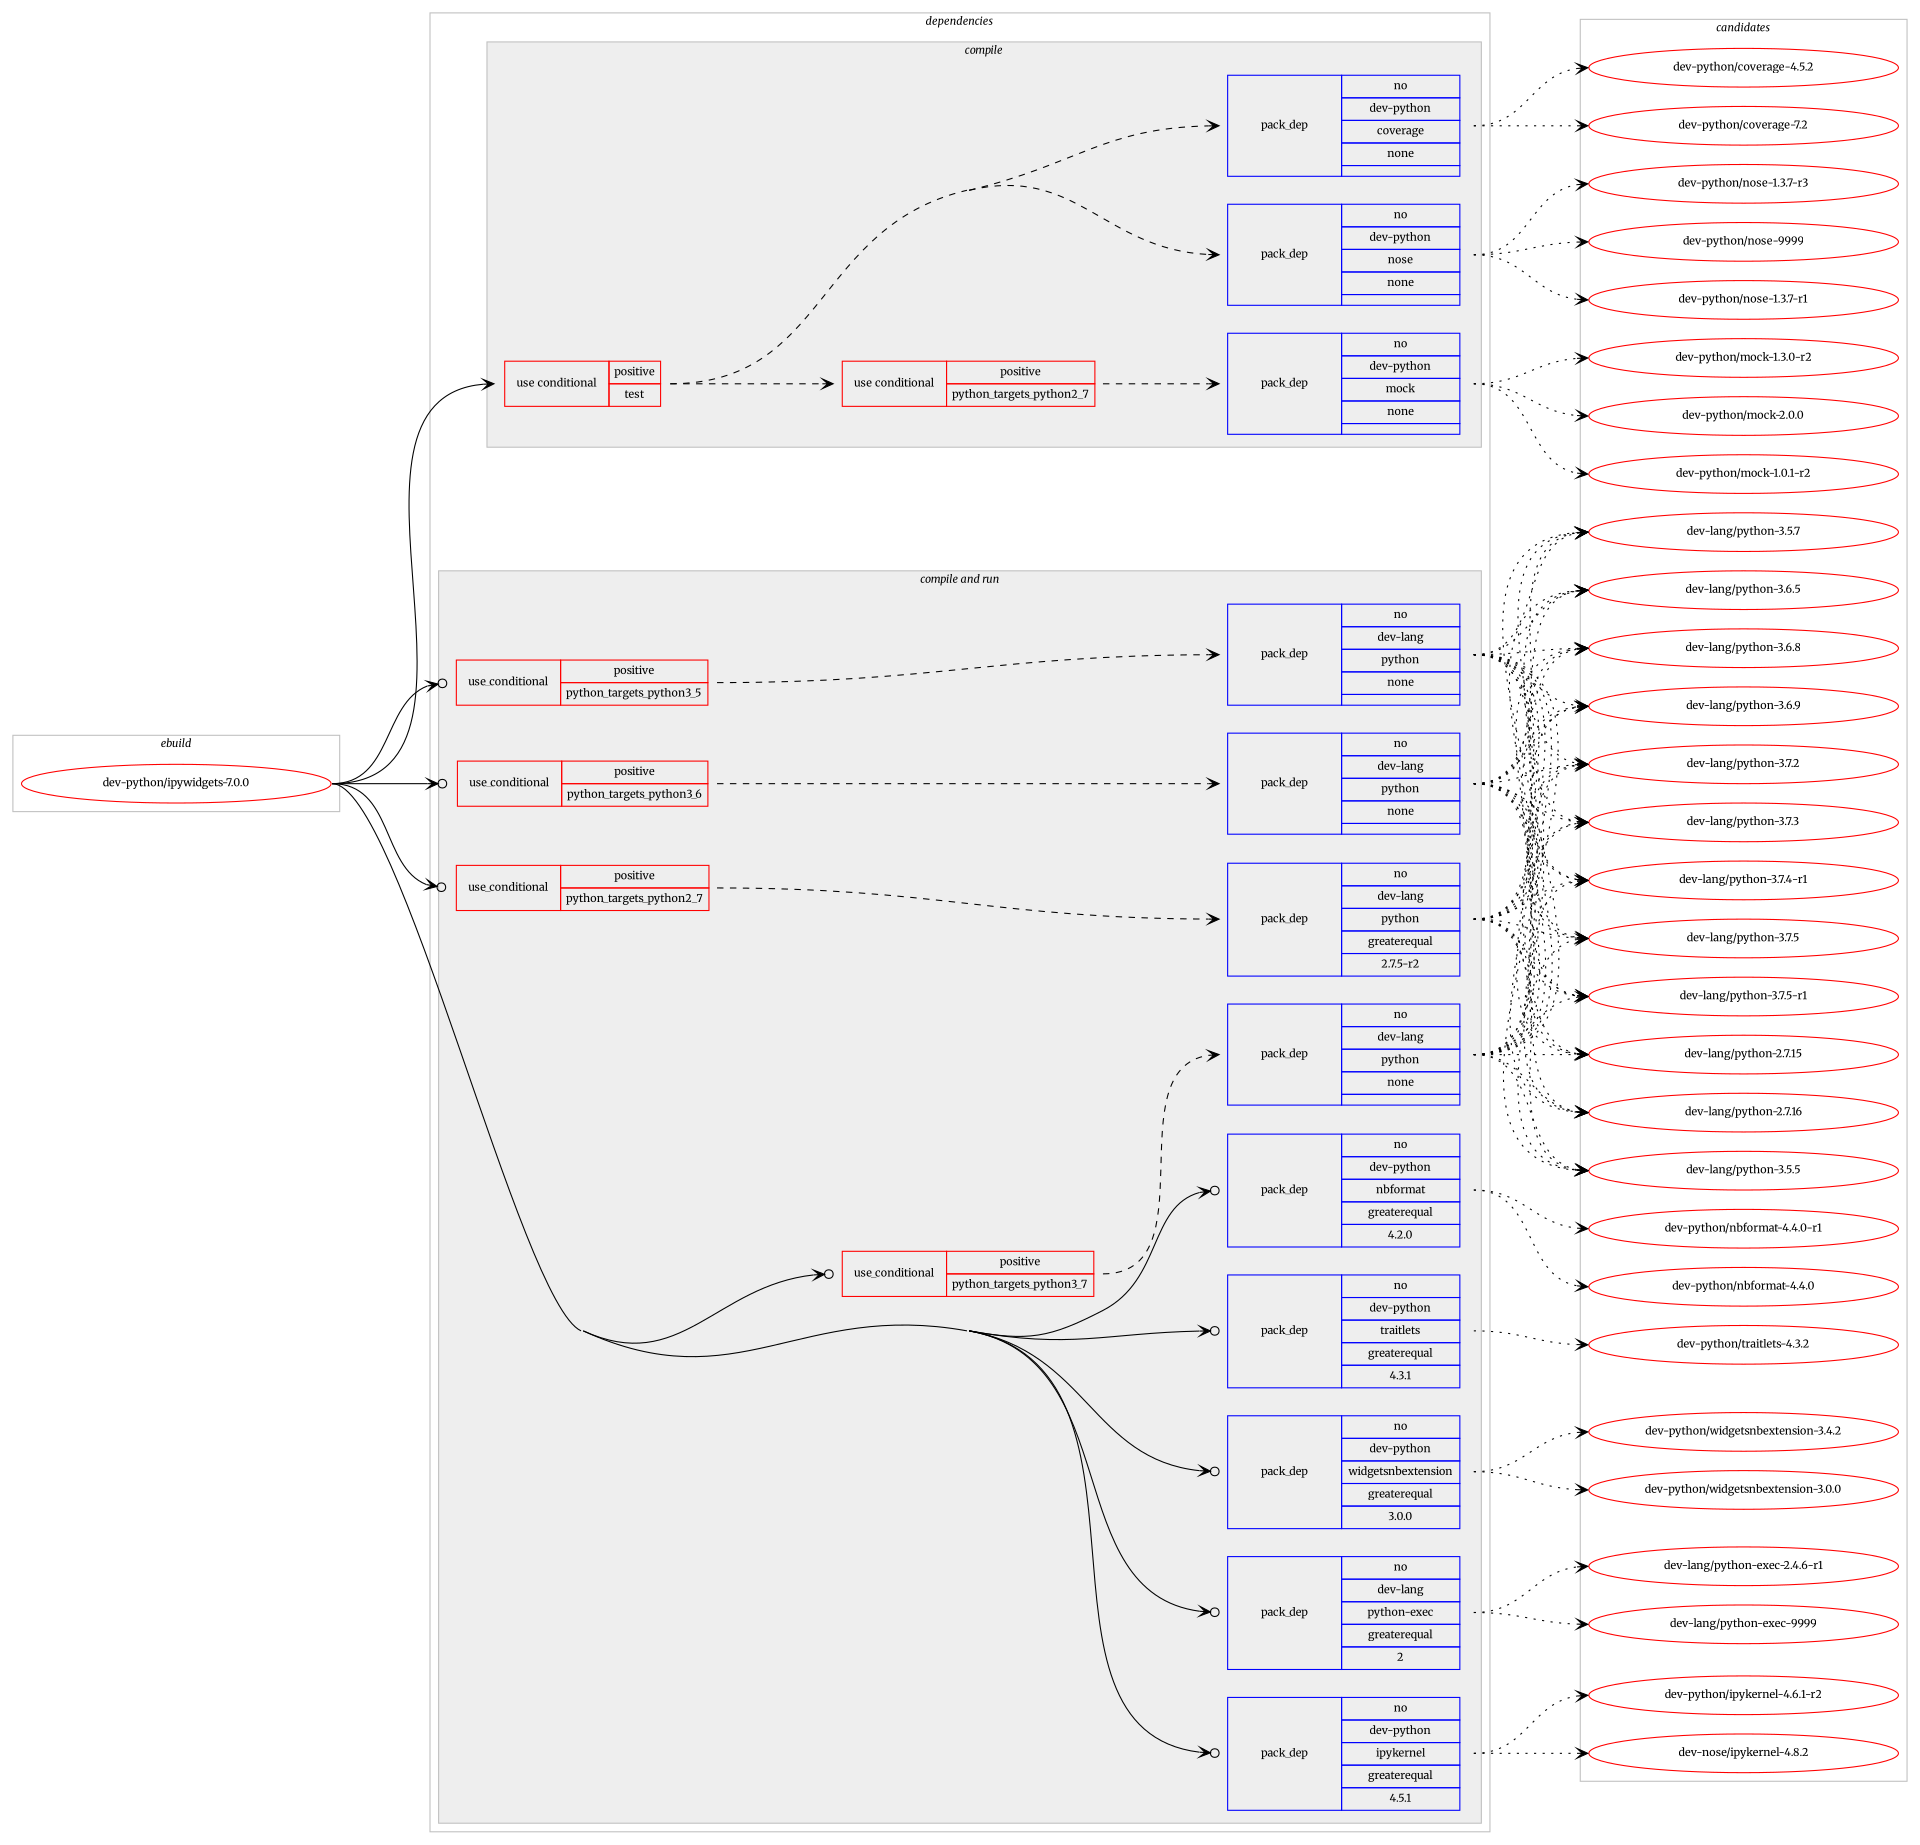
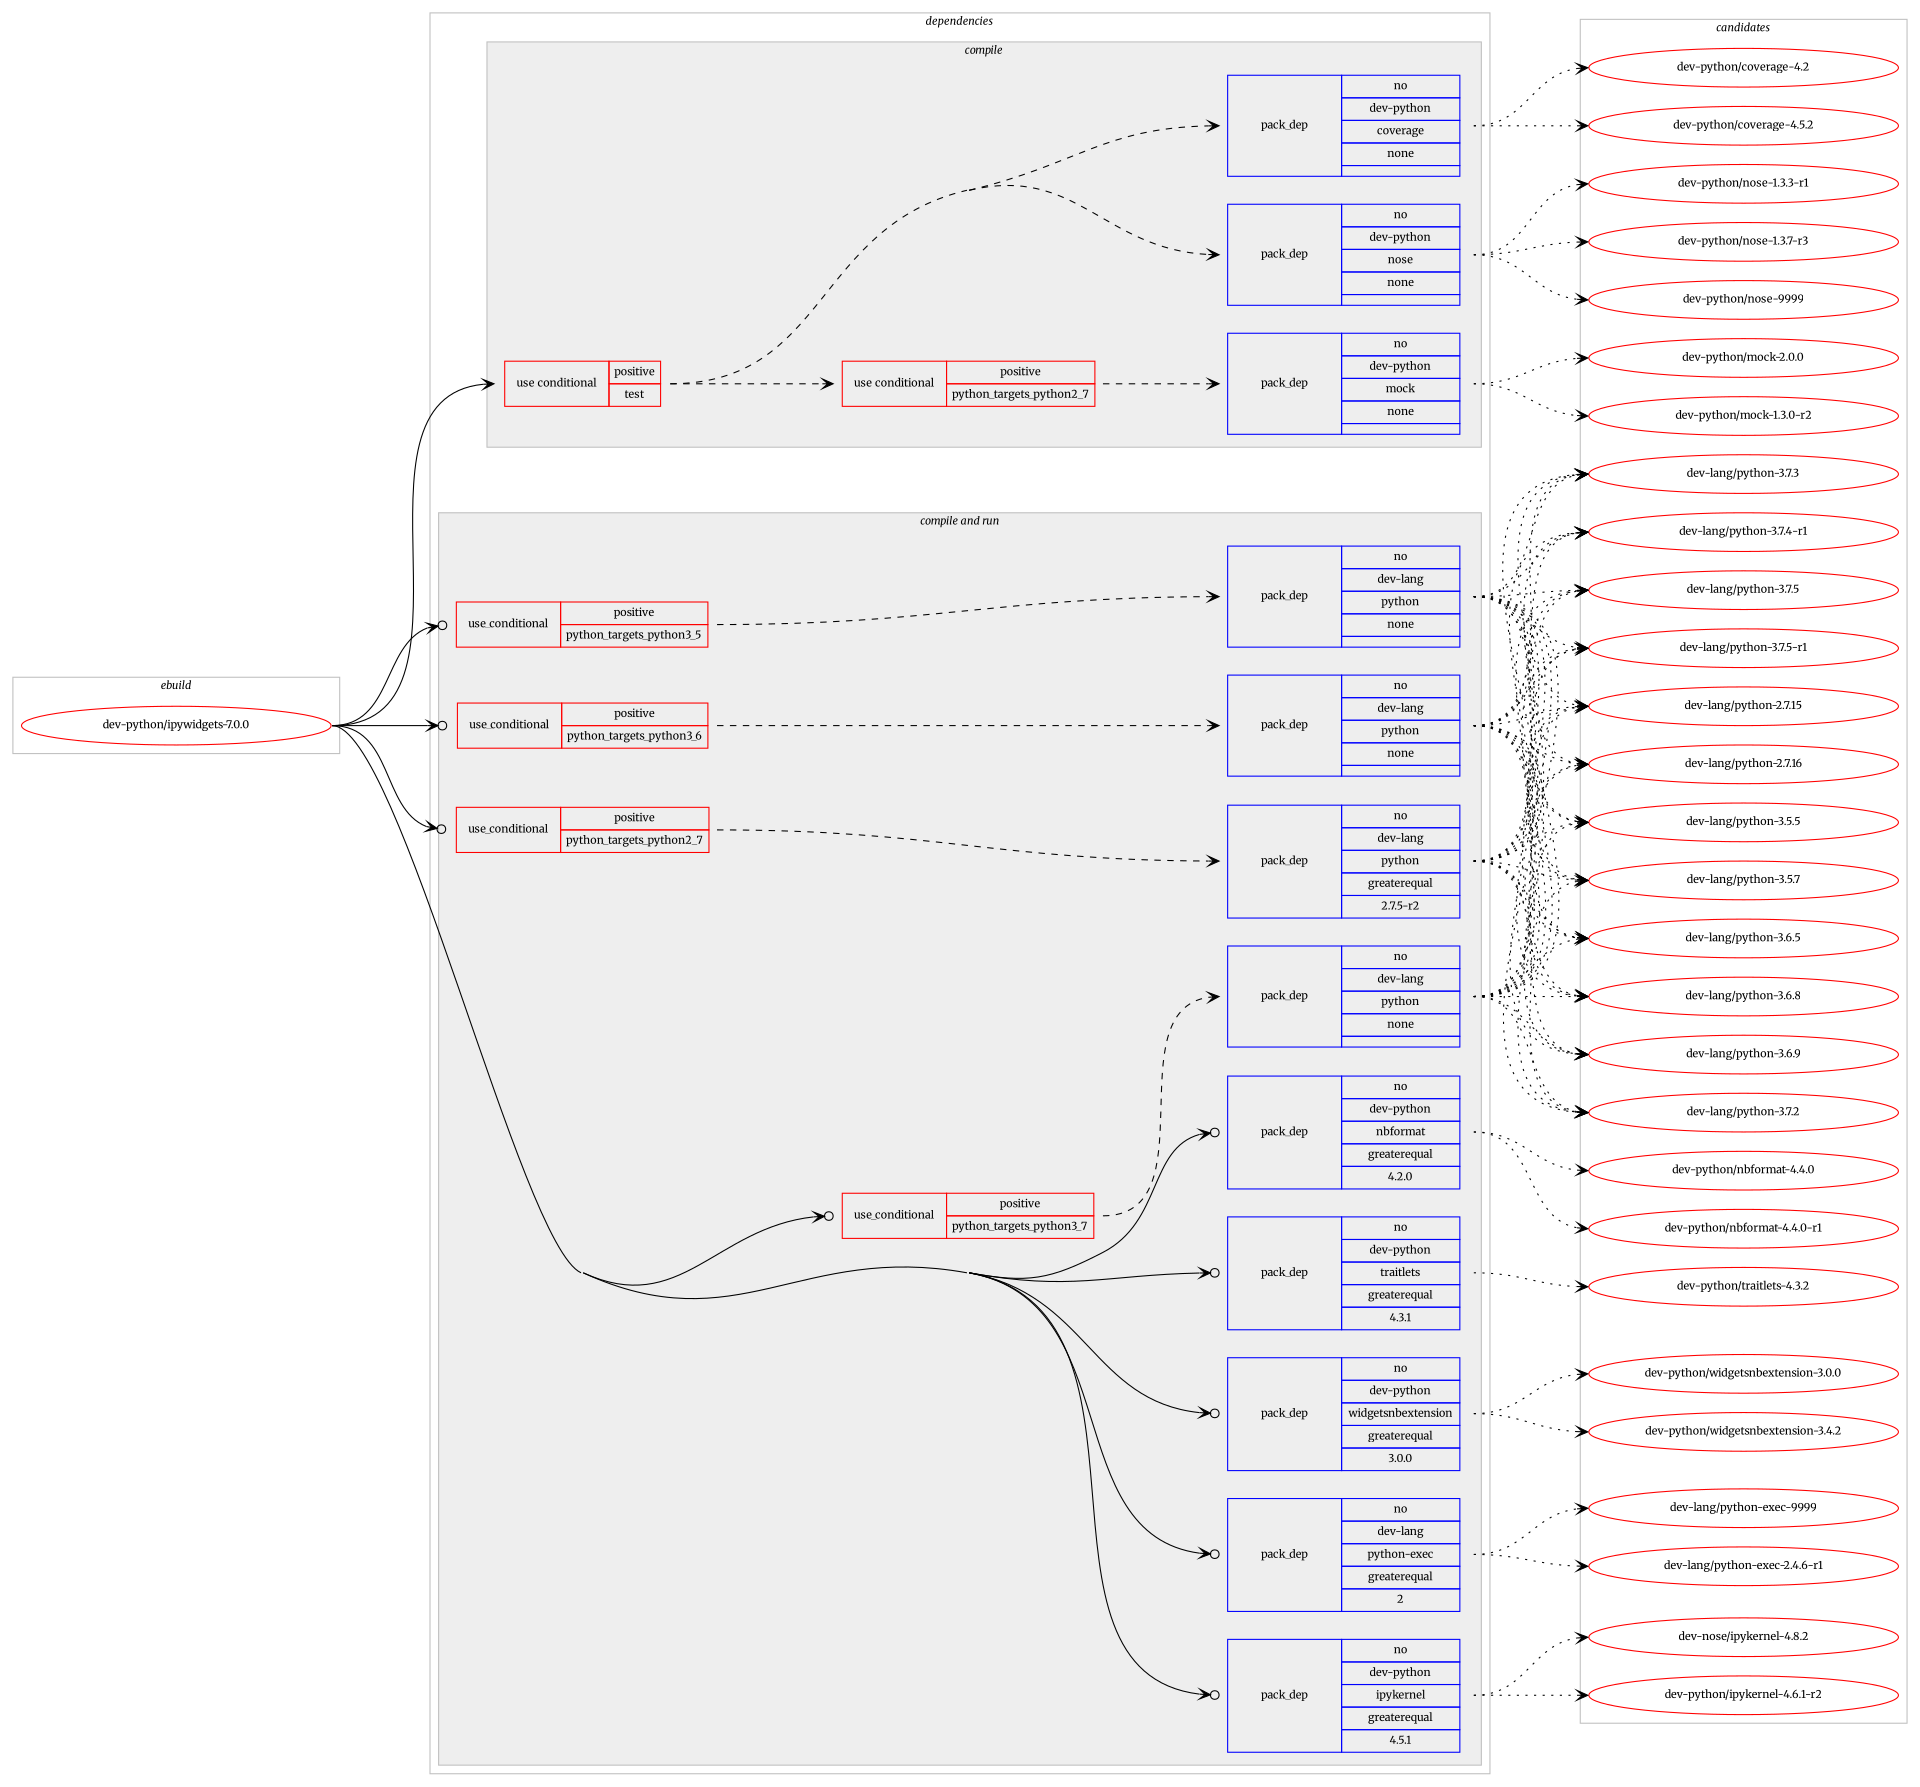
node "dev-python/coverage-7.2": label "dev-python/coverage-7.2" -> "dev-python/coverage-4.2"
node "dev-python/nose-1.3.7-r1": label "dev-python/nose-1.3.7-r1" -> "dev-python/nose-1.3.3-r1"
node "dev-python/mock-1.0.1-r2": removed
